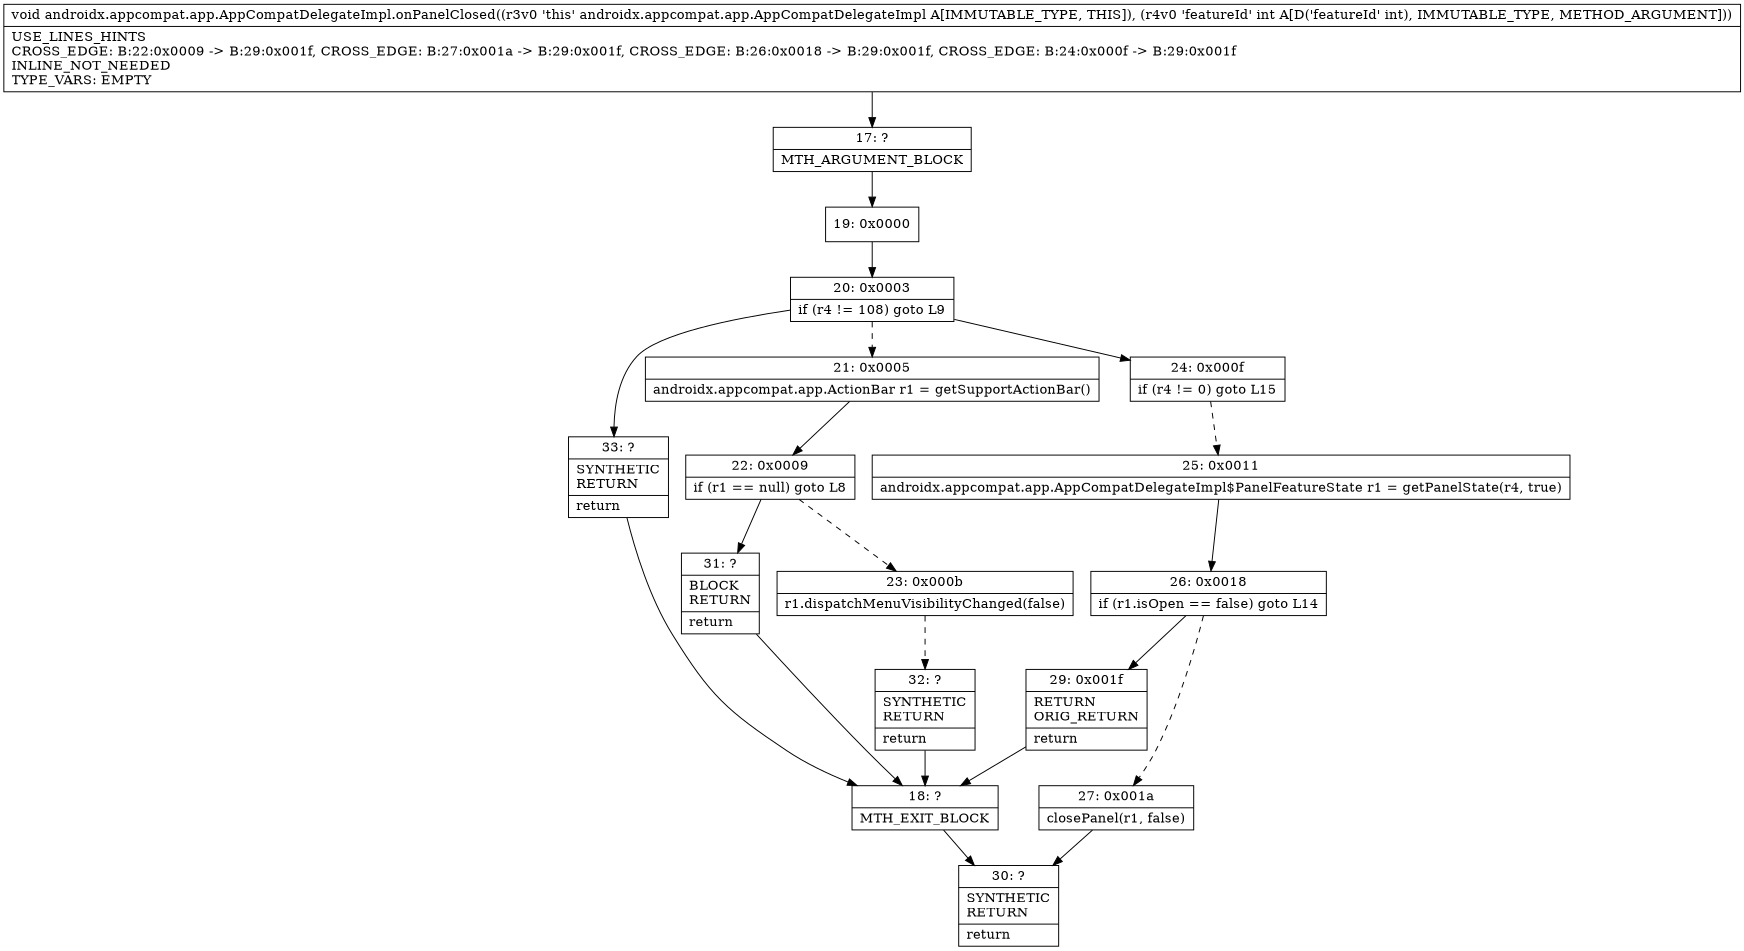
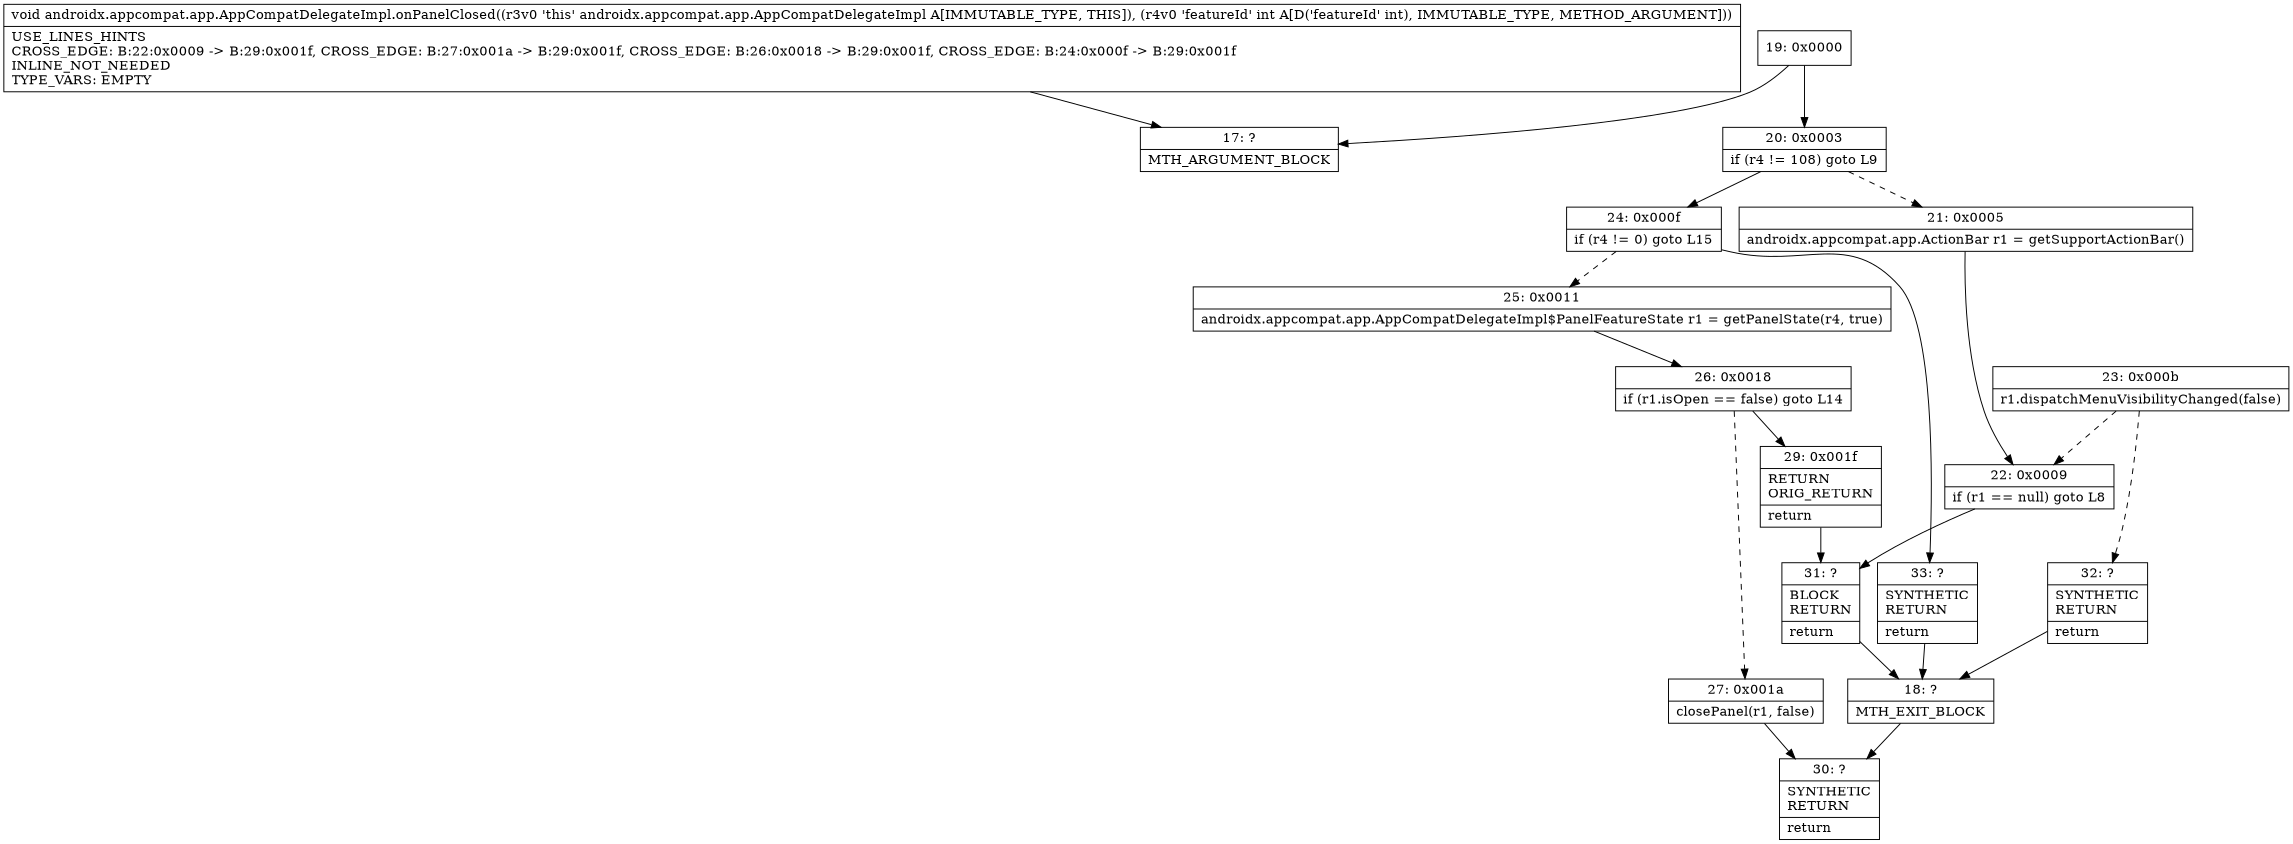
edge "17: ?" -> "19: 0x0000": reversed
edge "20: 0x0003" -> "33: ?": now "24: 0x000f" -> "33: ?"
edge "22: 0x0009" -> "23: 0x000b": reversed
edge "29: 0x001f" -> "18: ?": now "29: 0x001f" -> "31: ?"
